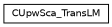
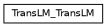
node "CUpwSca_TransLM": label "CUpwSca_TransLM" -> "TransLM_TransLM"
